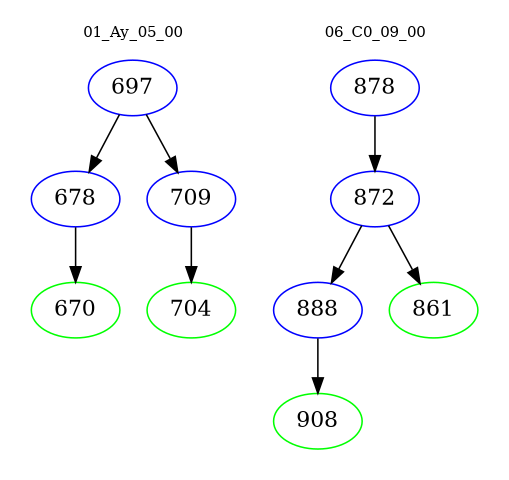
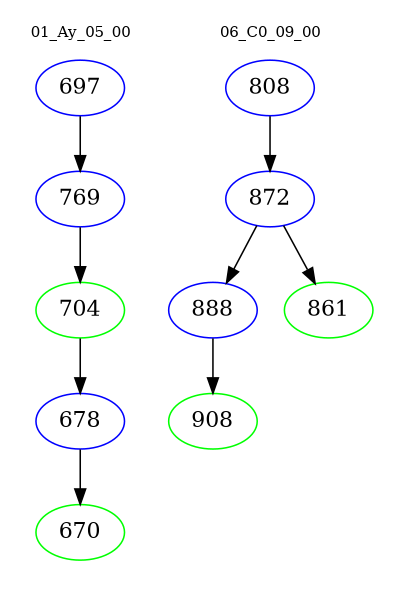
node "878": label "878" -> "808"
edge "697" -> "678": now "704" -> "678"
node "709": label "709" -> "769"
